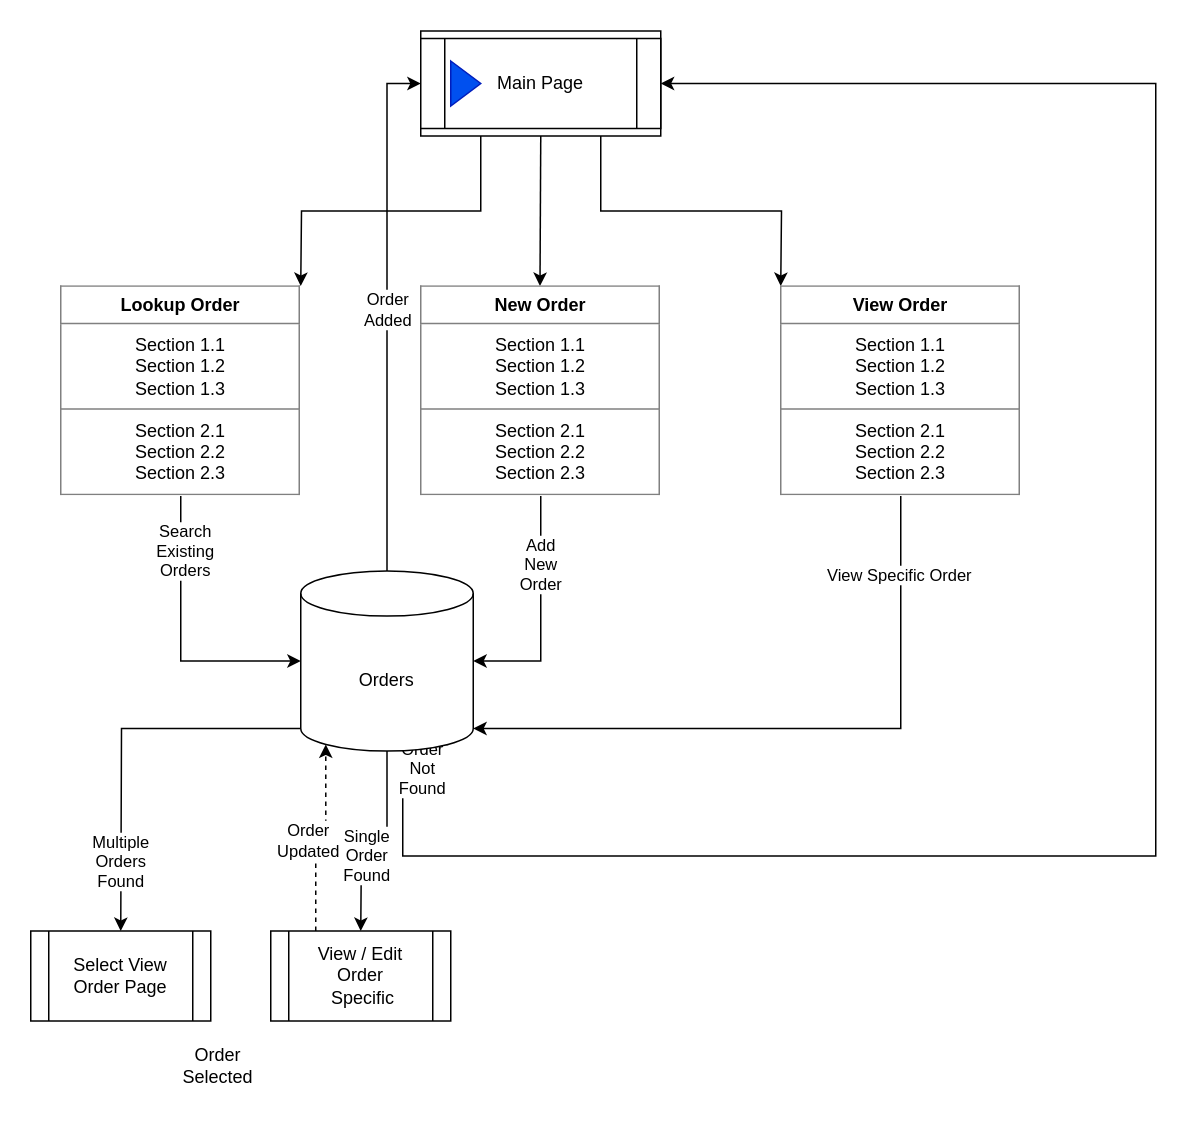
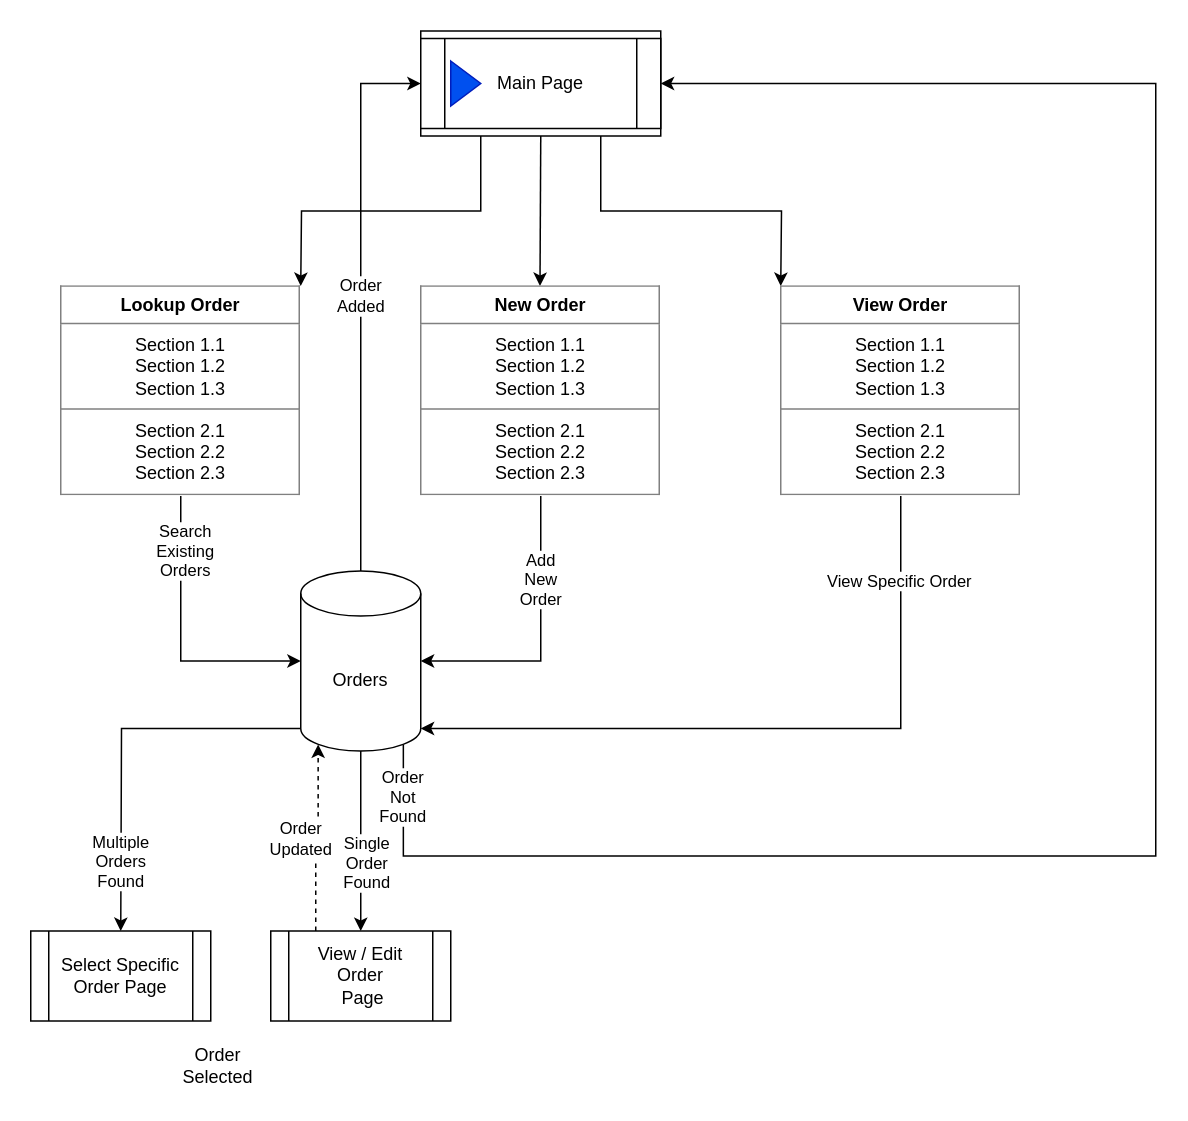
node "Orders": size 173x180 -> 120x180
node "Select View Order Page": label "Select View Order Page" -> "Select Specific Order Page"
node "View / Edit Order Specific": label "View / Edit Order Specific" -> "View / Edit Order Page"
